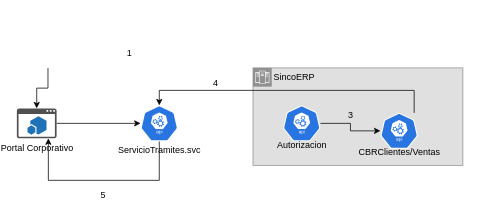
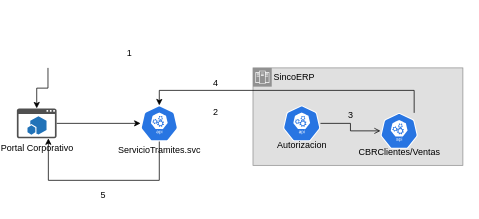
node "2": added
edge "Autorizacion" -> "CBRClientes/Ventas": arrowhead classic -> open
